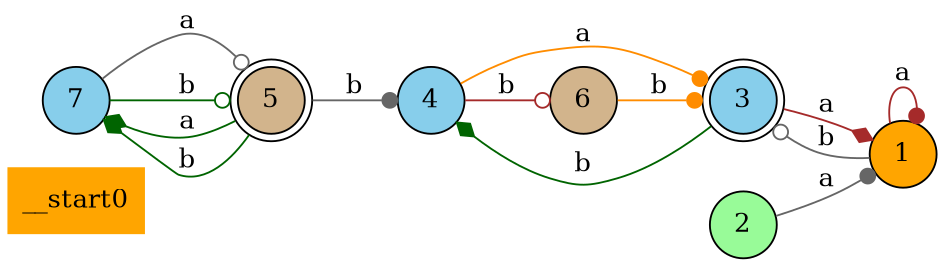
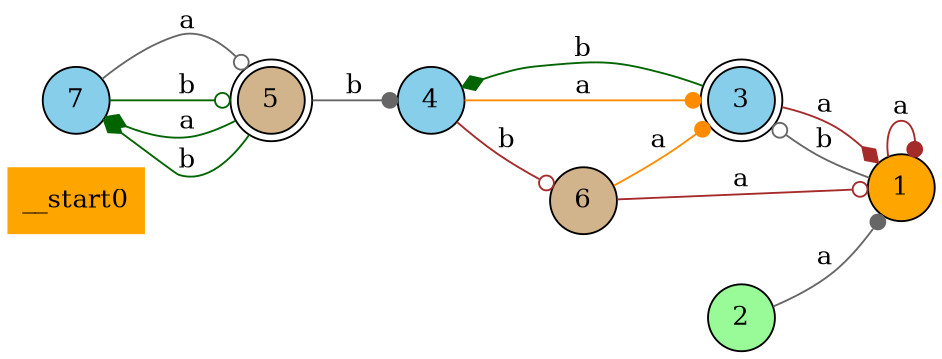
edge "6" -> "3": label "b" -> "a"
edge "6" -> "1": added, label "a"
